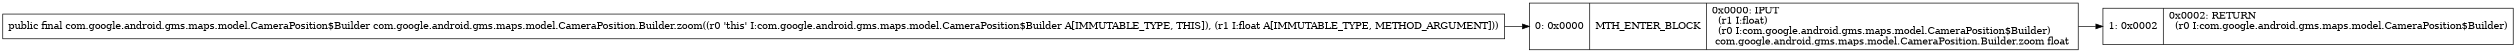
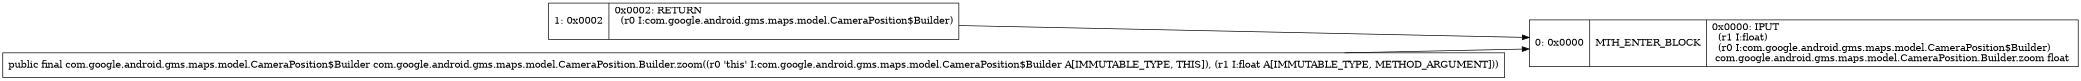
edge "0: 0x0000" -> "1: 0x0002": reversed
